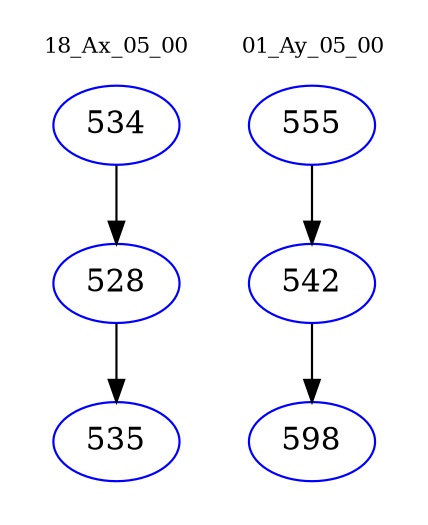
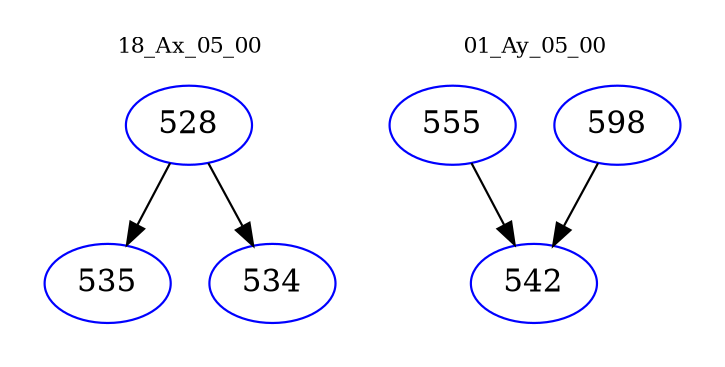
edge "534" -> "528": reversed
edge "542" -> "598": reversed
